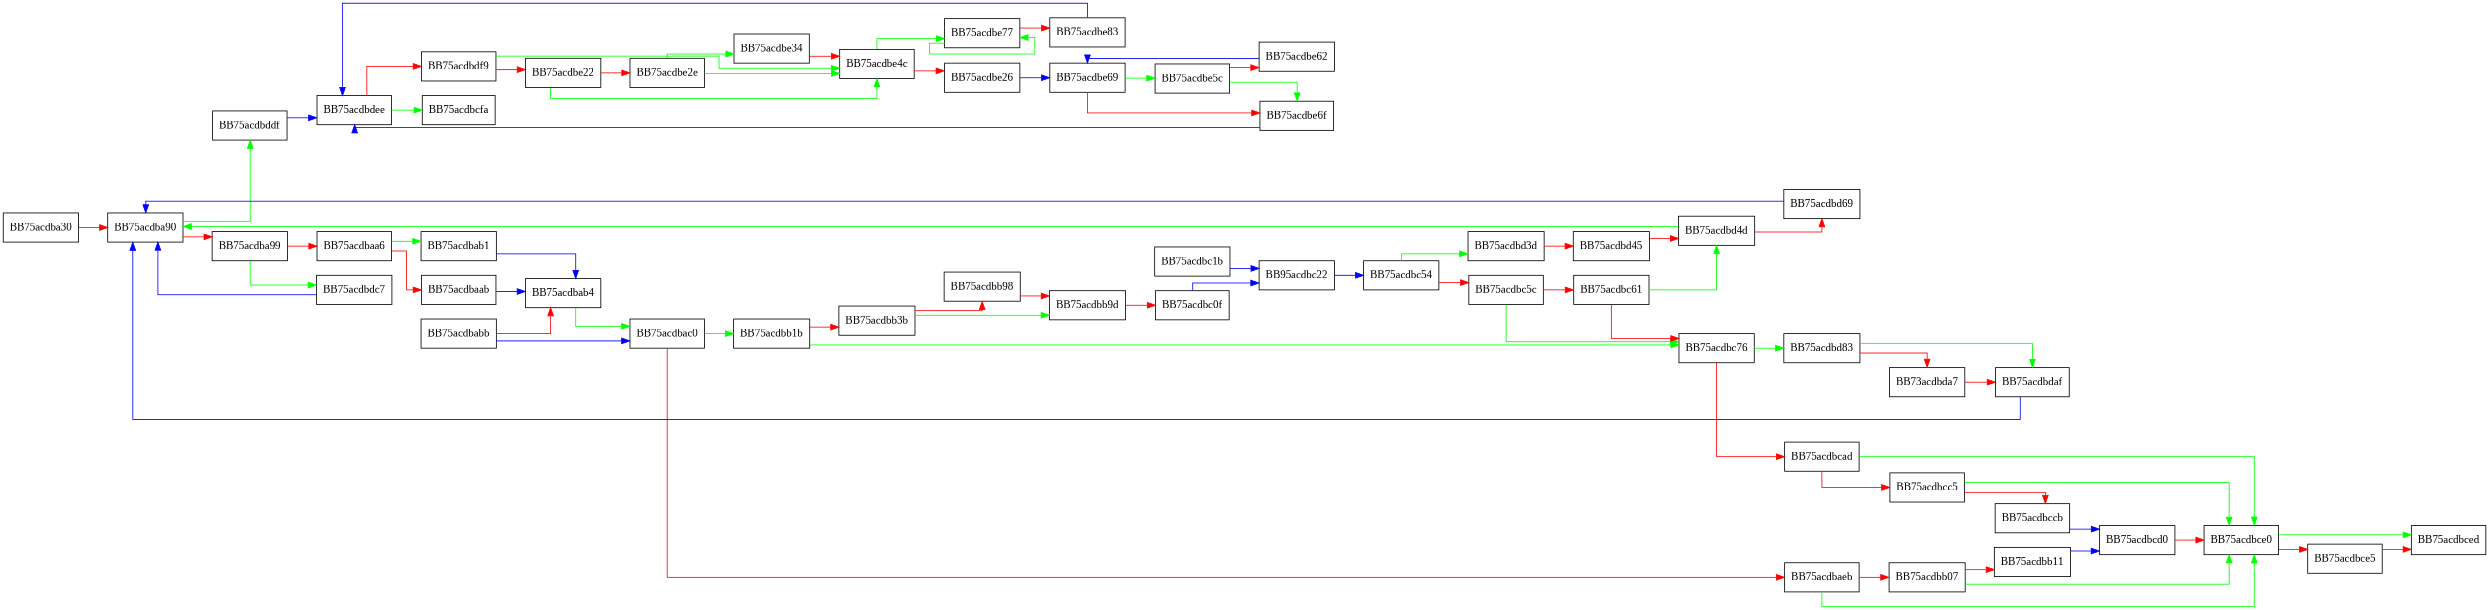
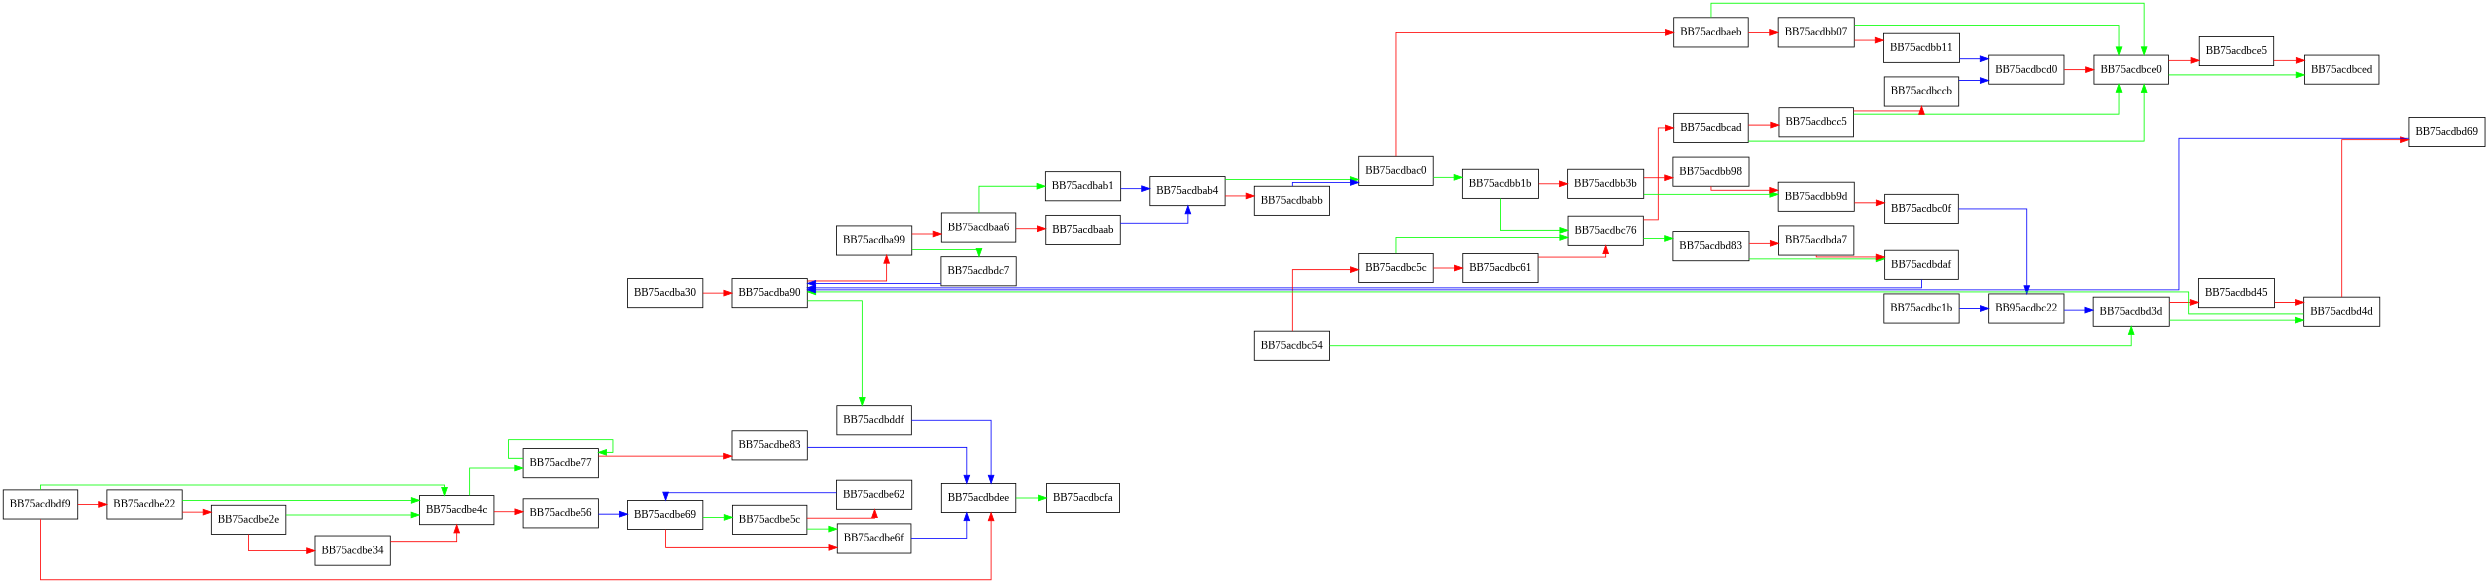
edge "BB75acdbe2e" -> "BB75acdbe34": color green -> red
edge "BB75acdbdee" -> "BB75acdbdf9": reversed
node "BB75acdbe26": label "BB75acdbe26" -> "BB75acdbe56"
edge "BB95acdbc22" -> "BB75acdbc54": now "BB95acdbc22" -> "BB75acdbd3d"
edge "BB75acdbc61" -> "BB75acdbd4d": now "BB75acdbd3d" -> "BB75acdbd4d"
edge "BB75acdbabb" -> "BB75acdbab4": reversed
node "BB73acdbda7": label "BB73acdbda7" -> "BB75acdbda7"
